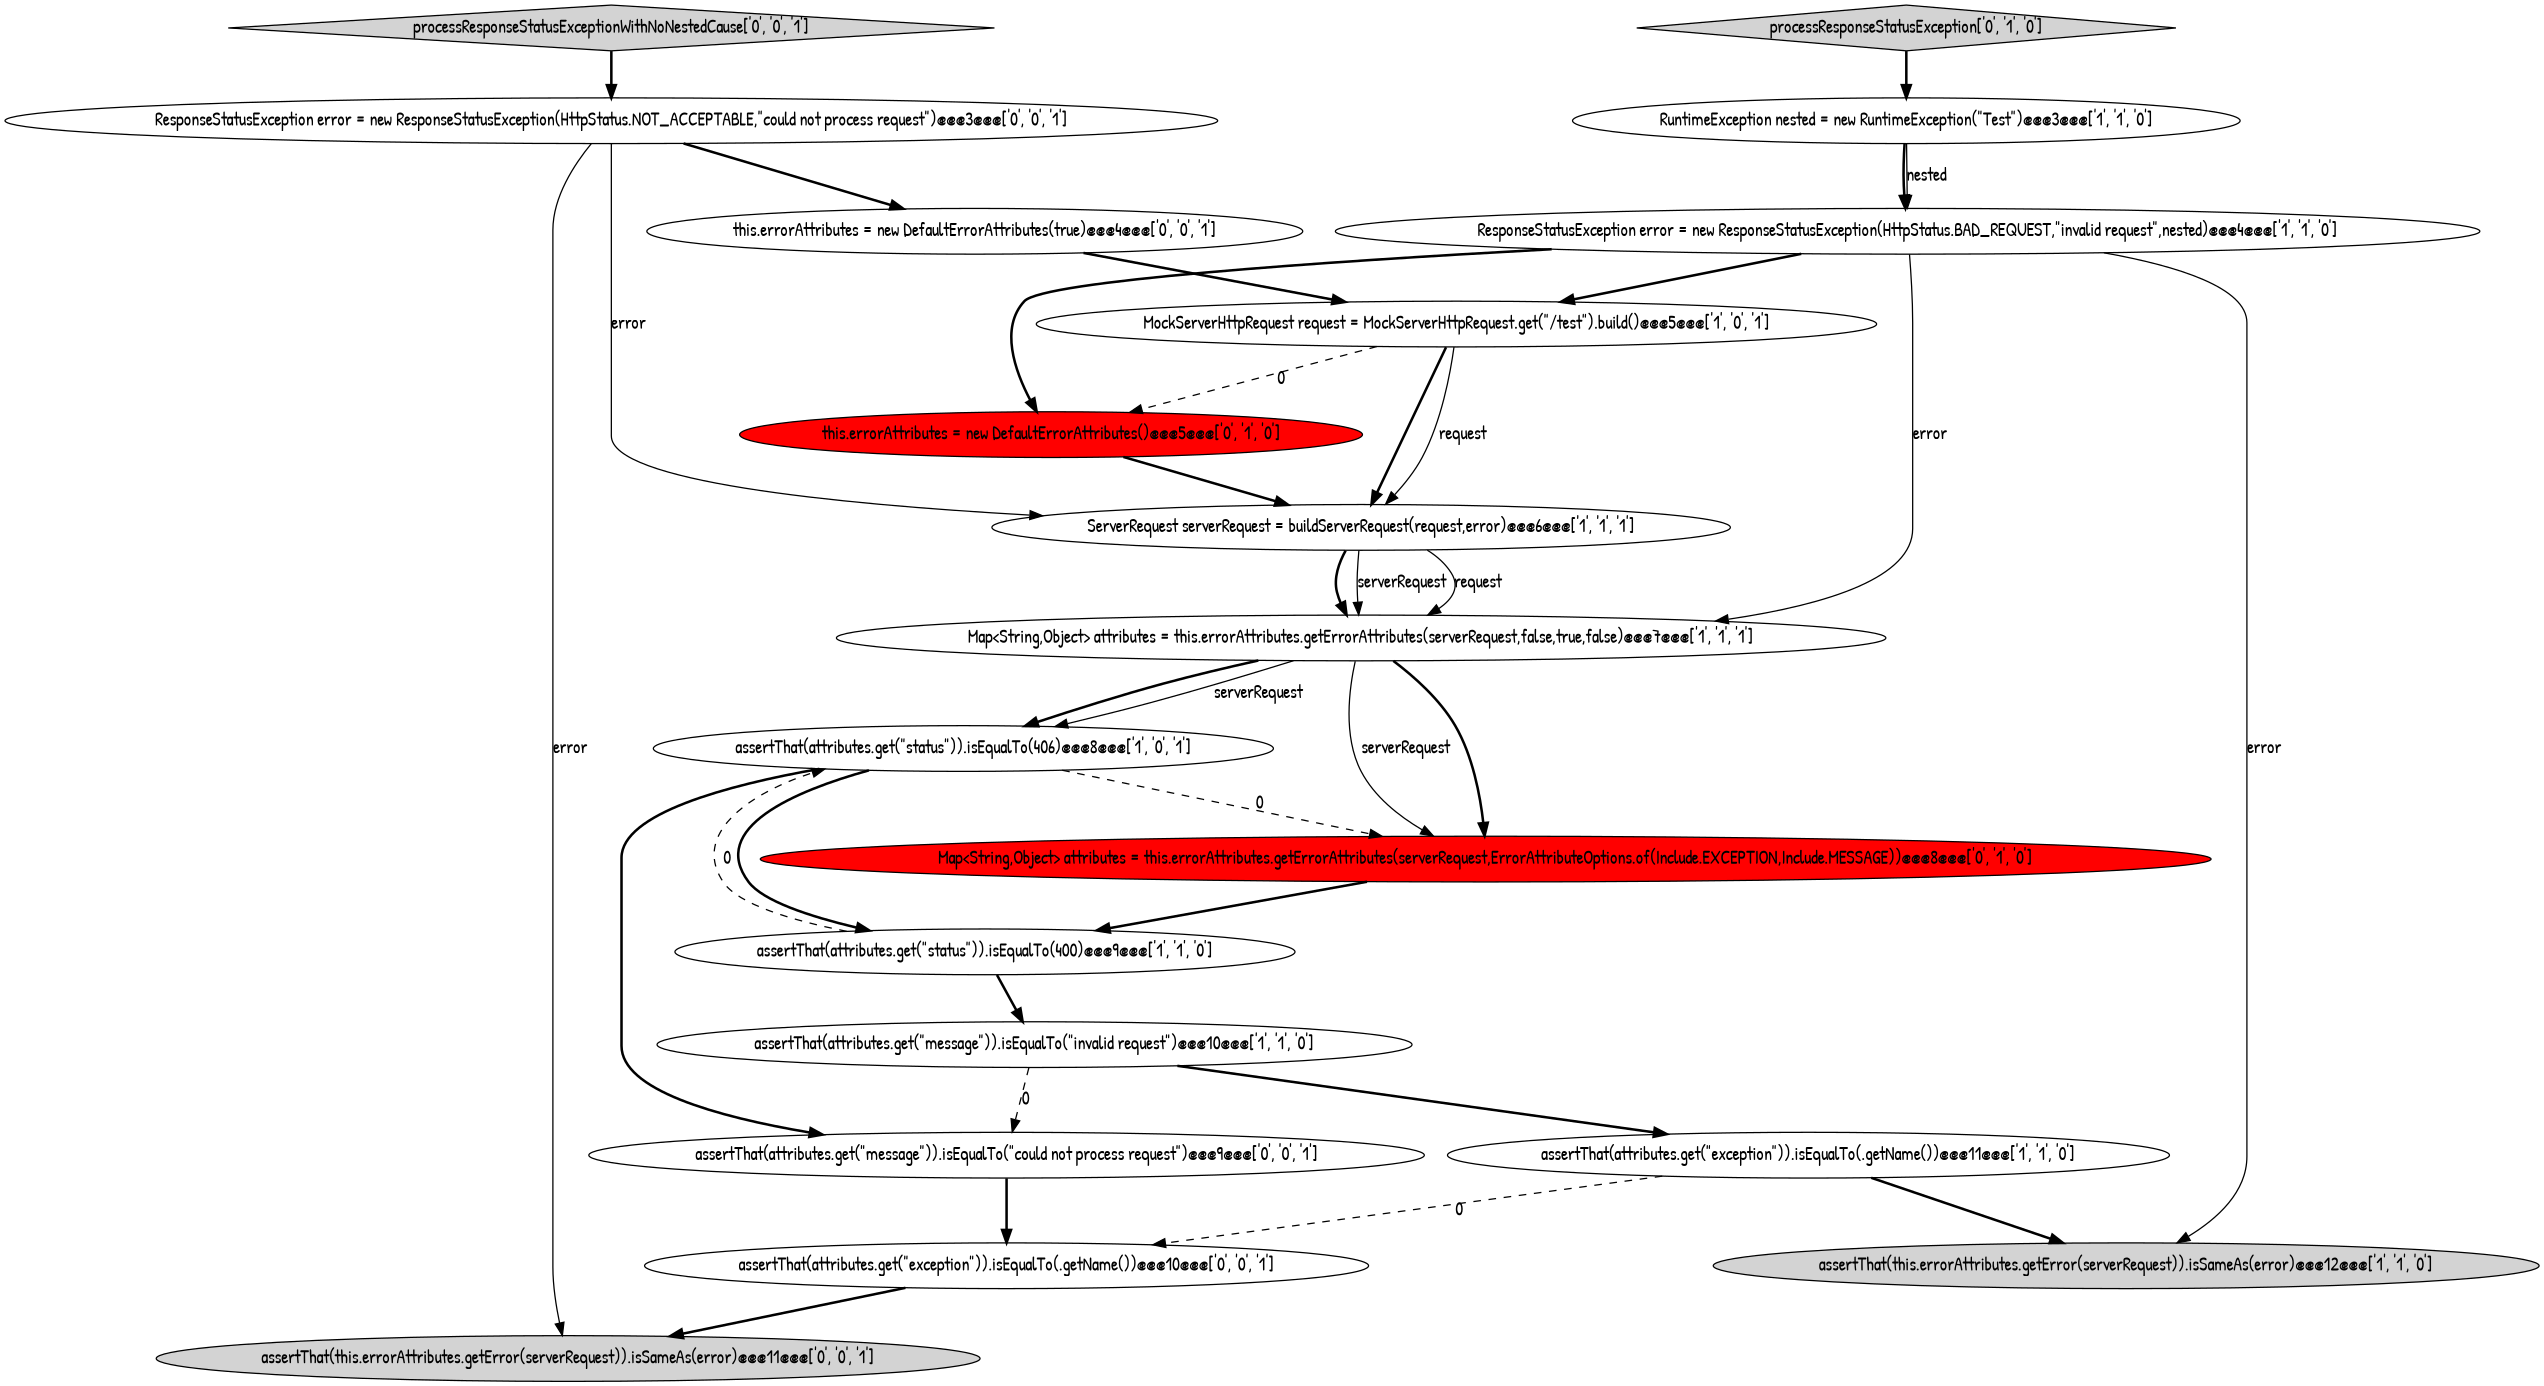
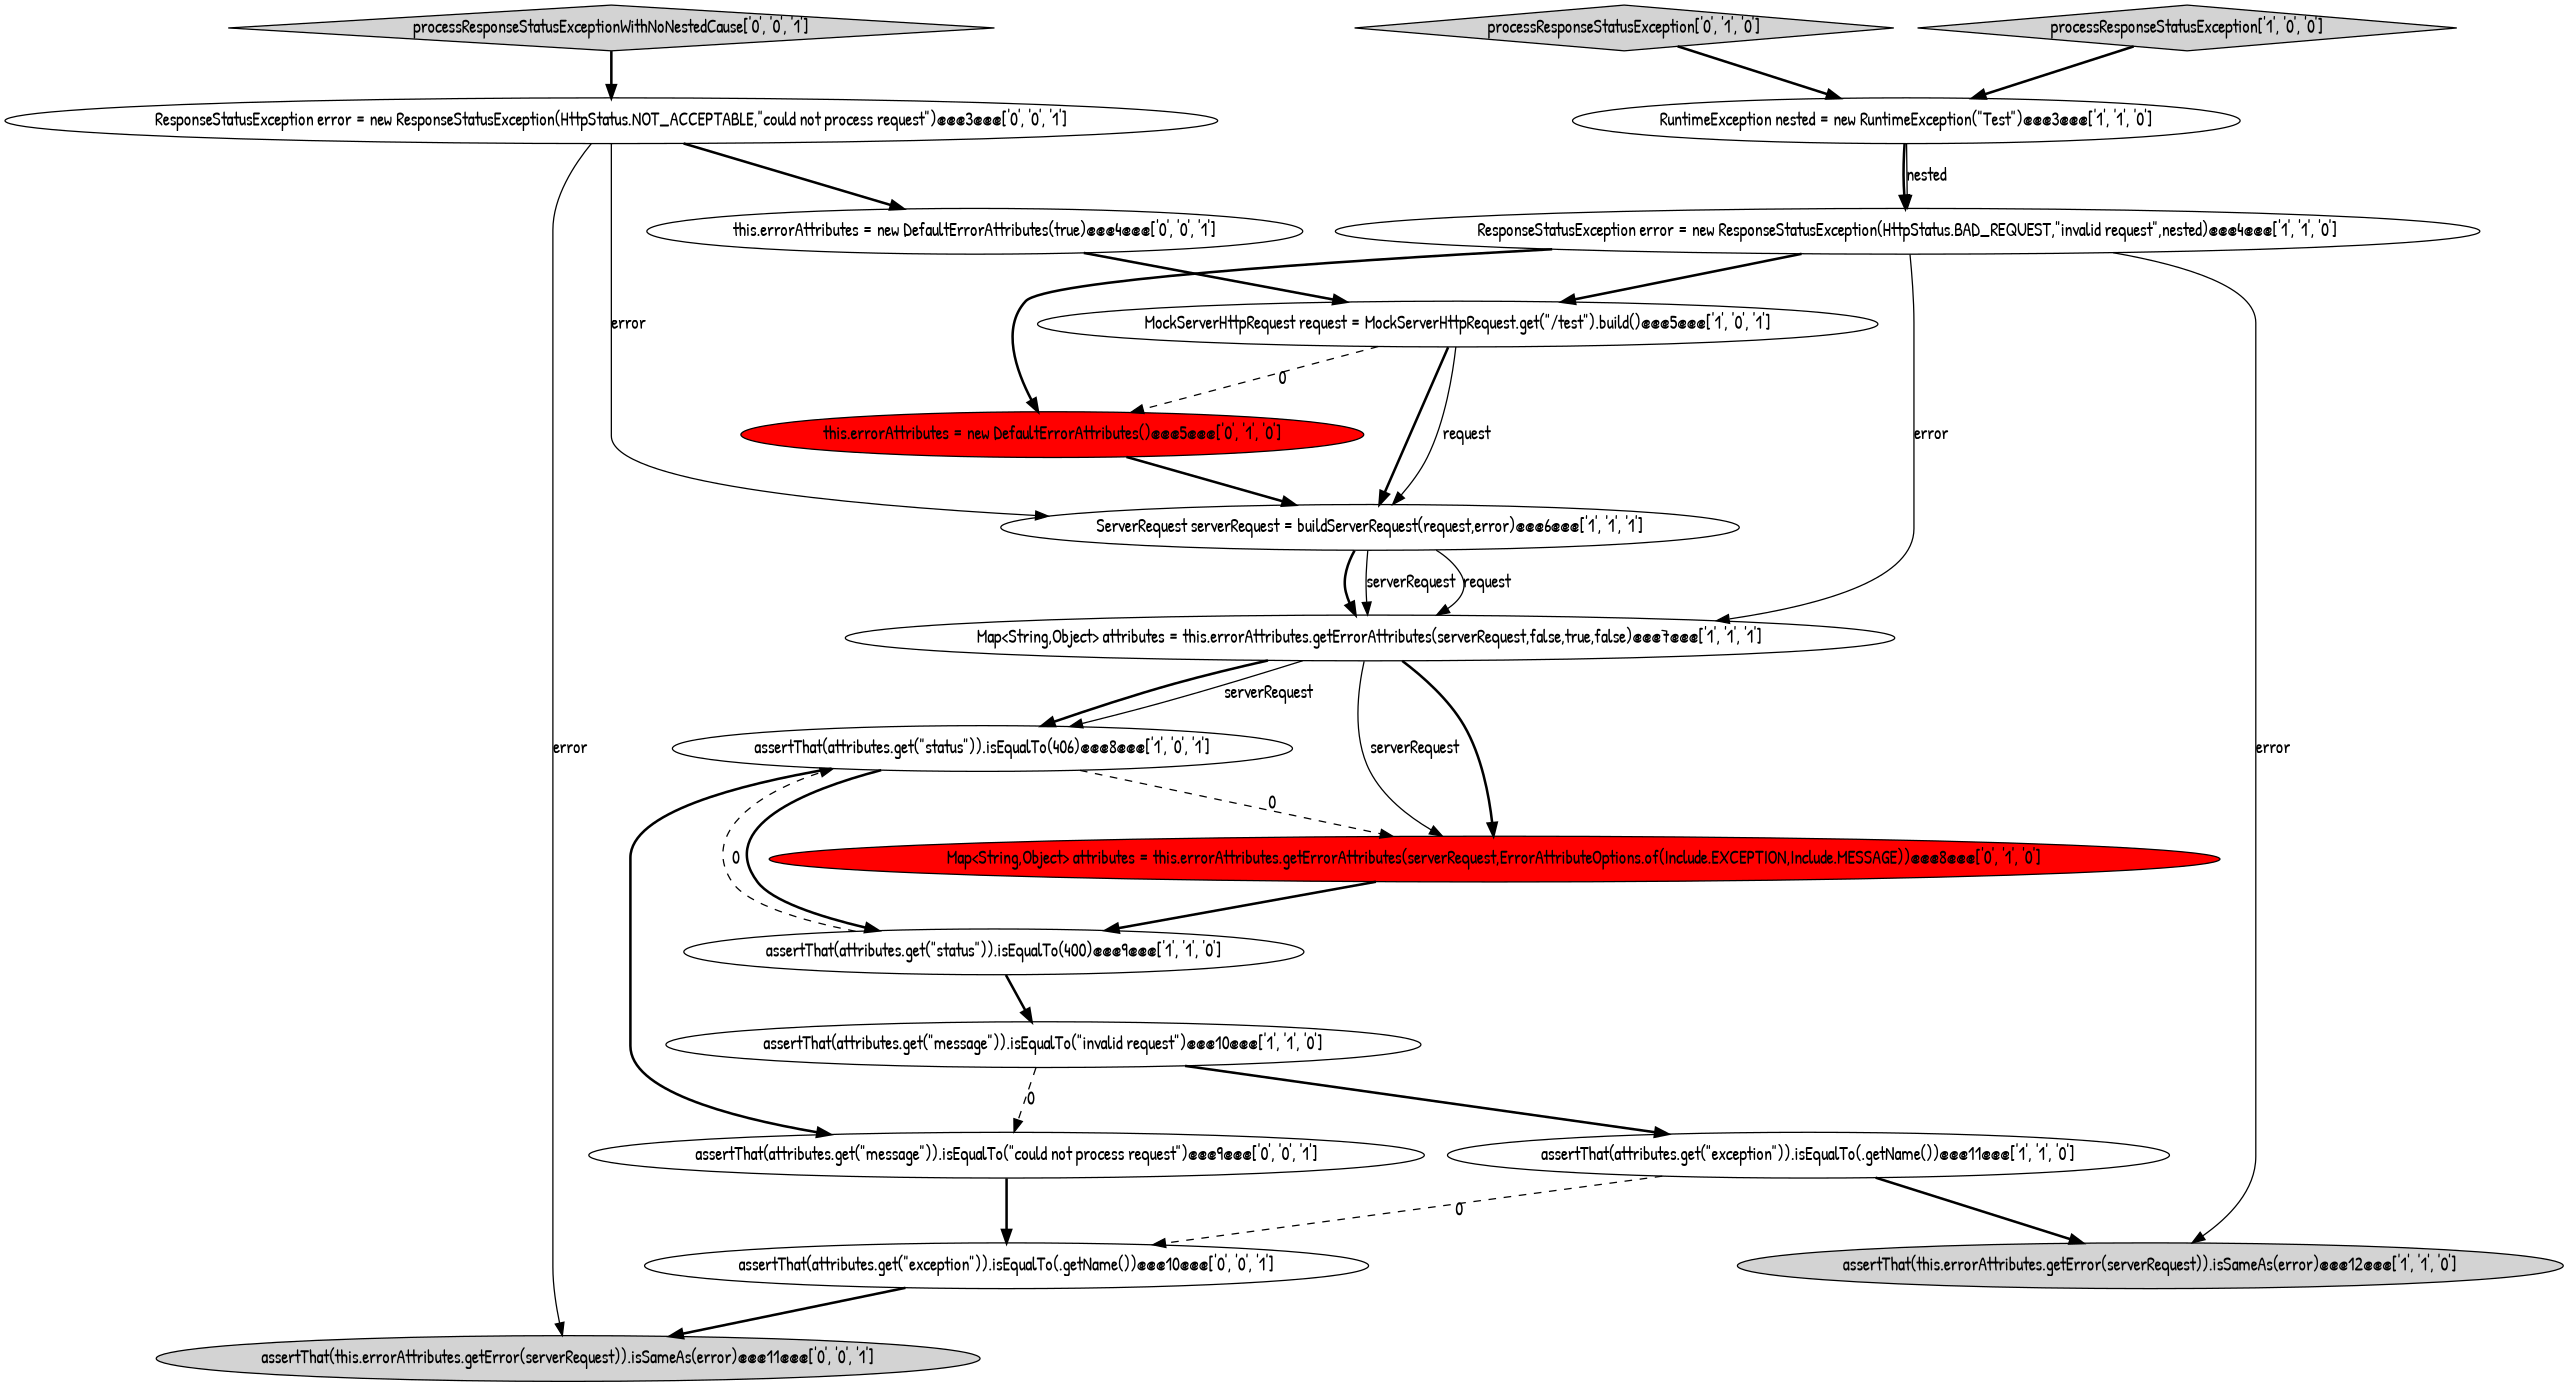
node "processResponseStatusException['1', '0', '0']": added
